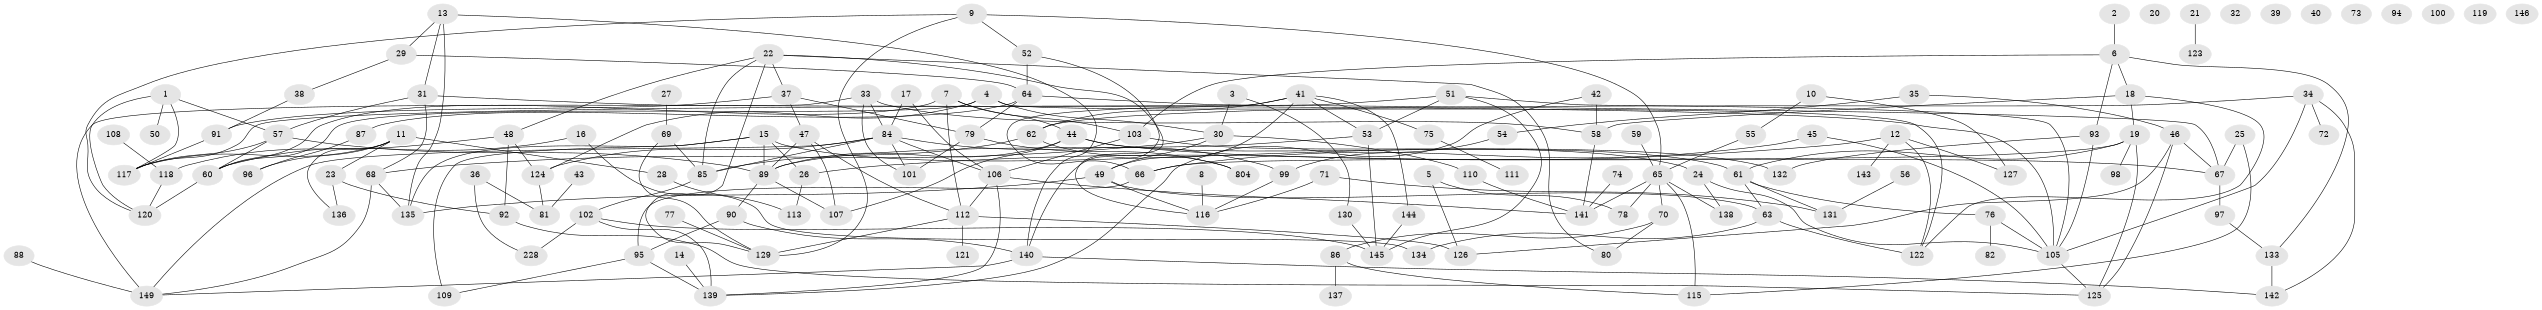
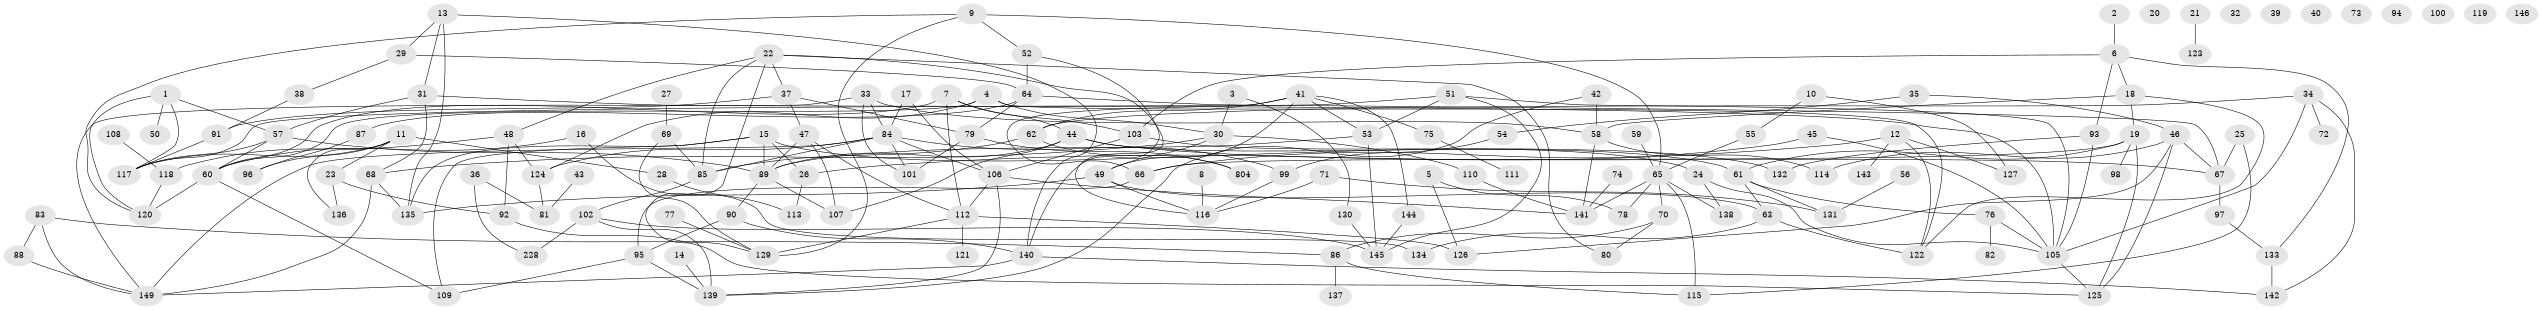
node "114": added
node "83": added
edge "60" -- "109": added
